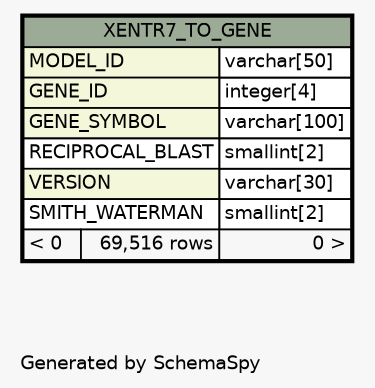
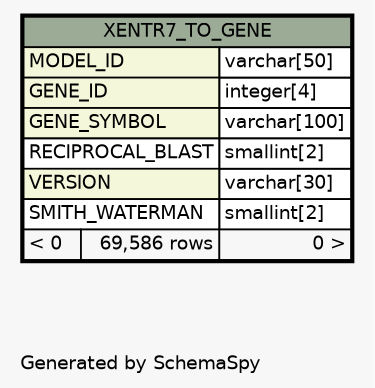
node "XENTR7_TO_GENE": text "69,516 rows" -> "69,586 rows"
